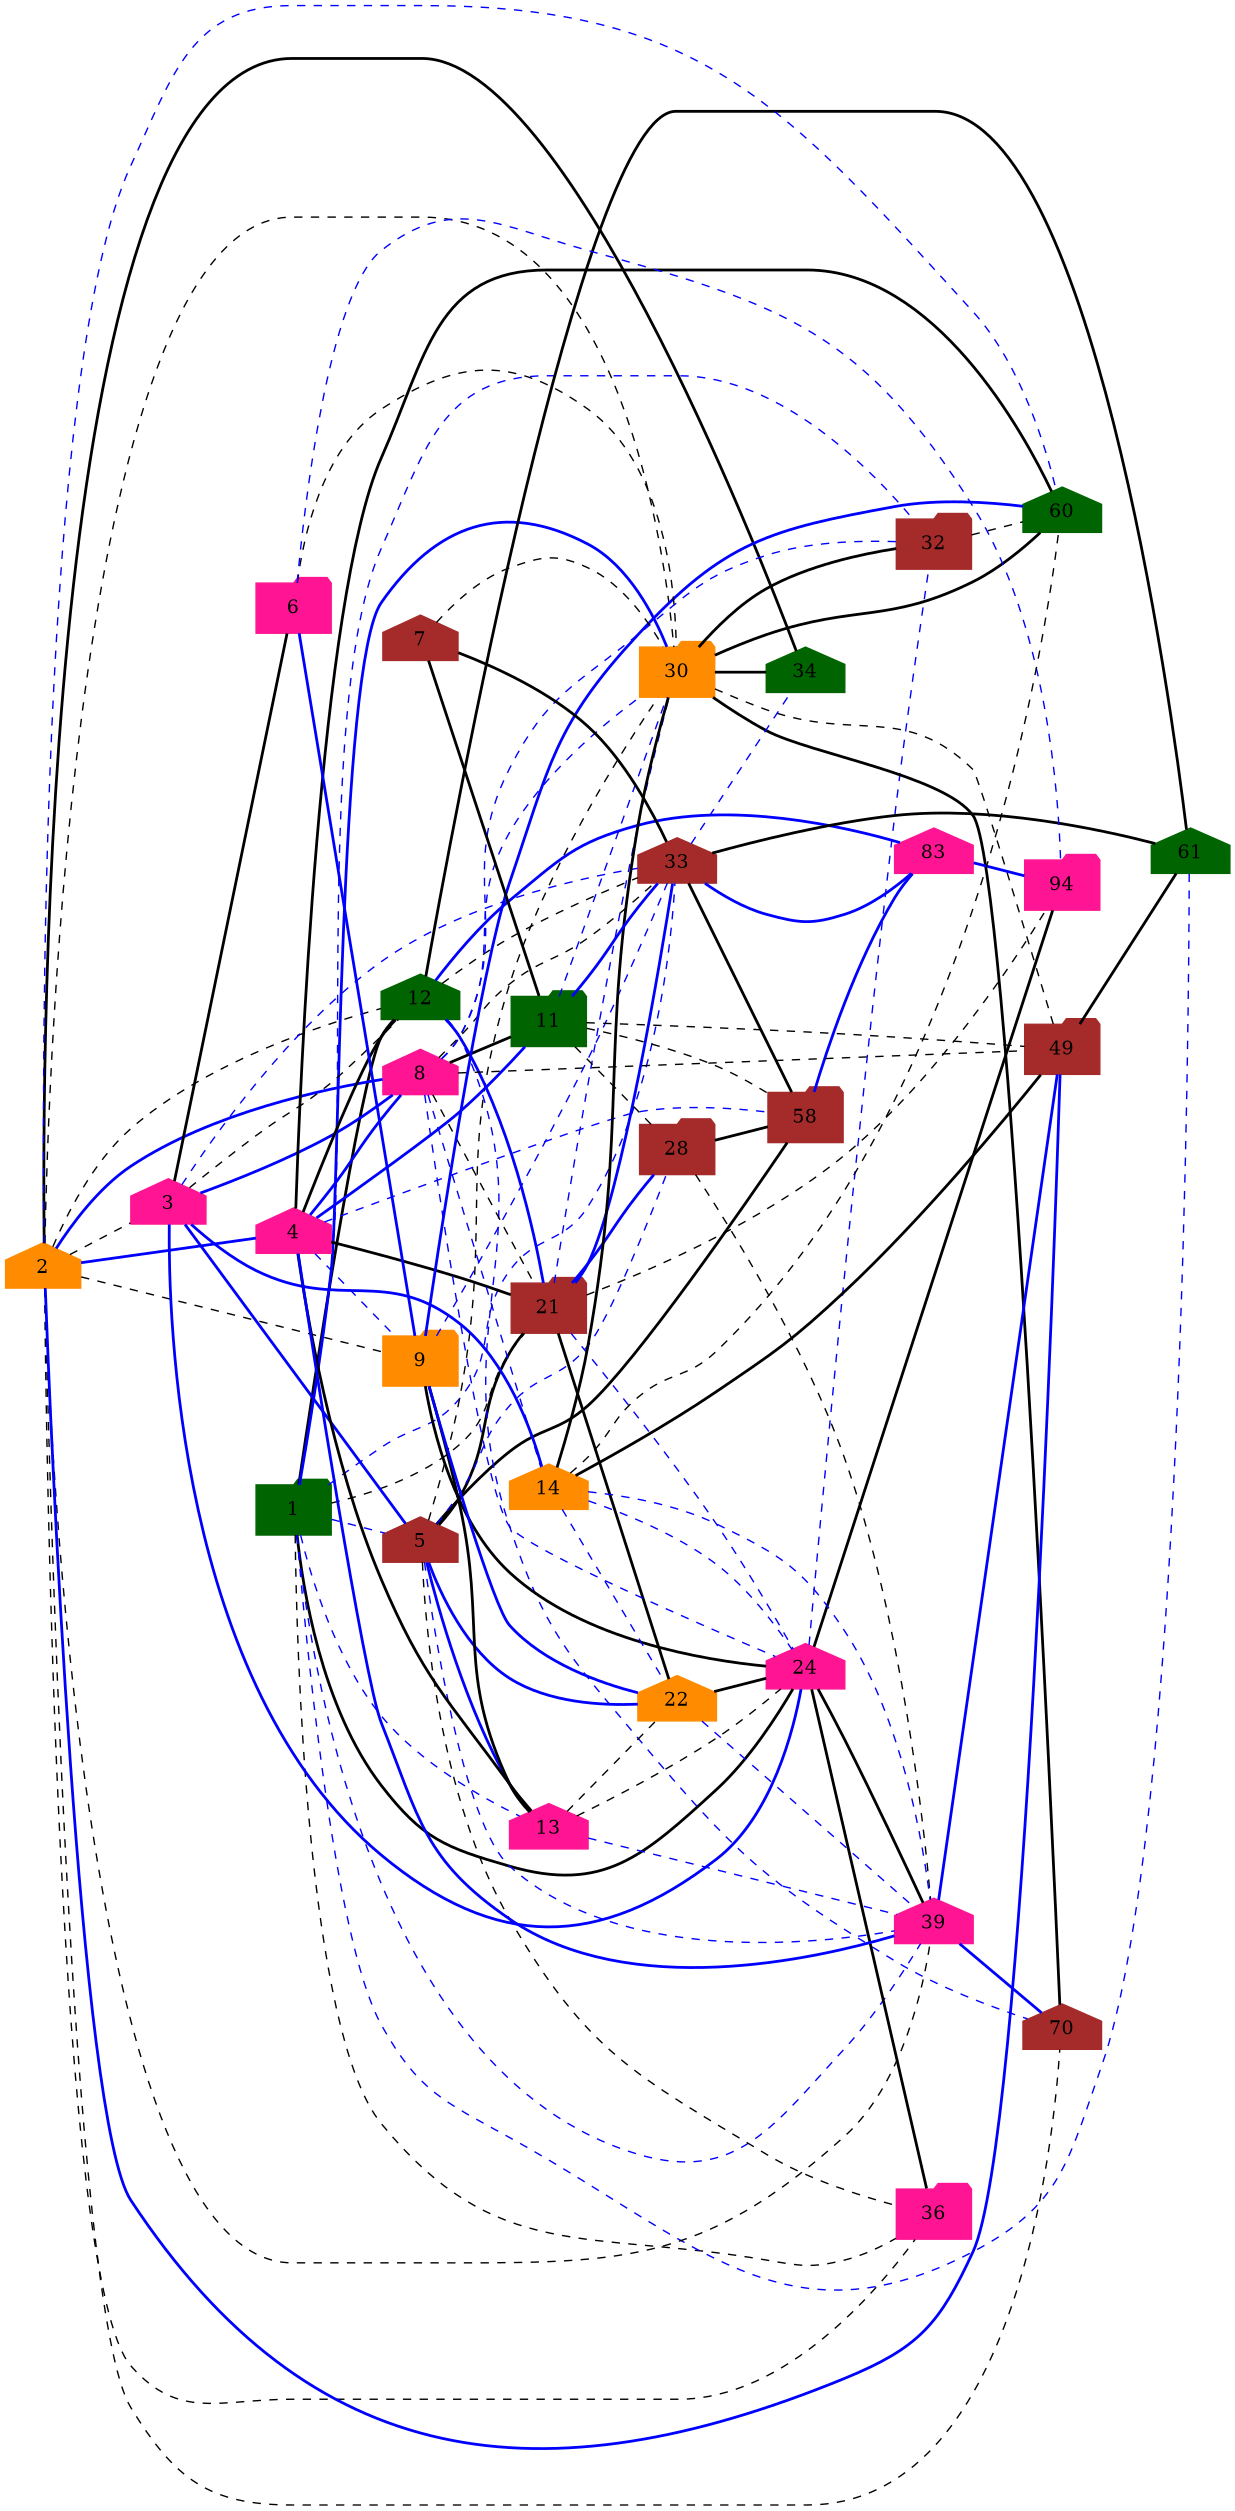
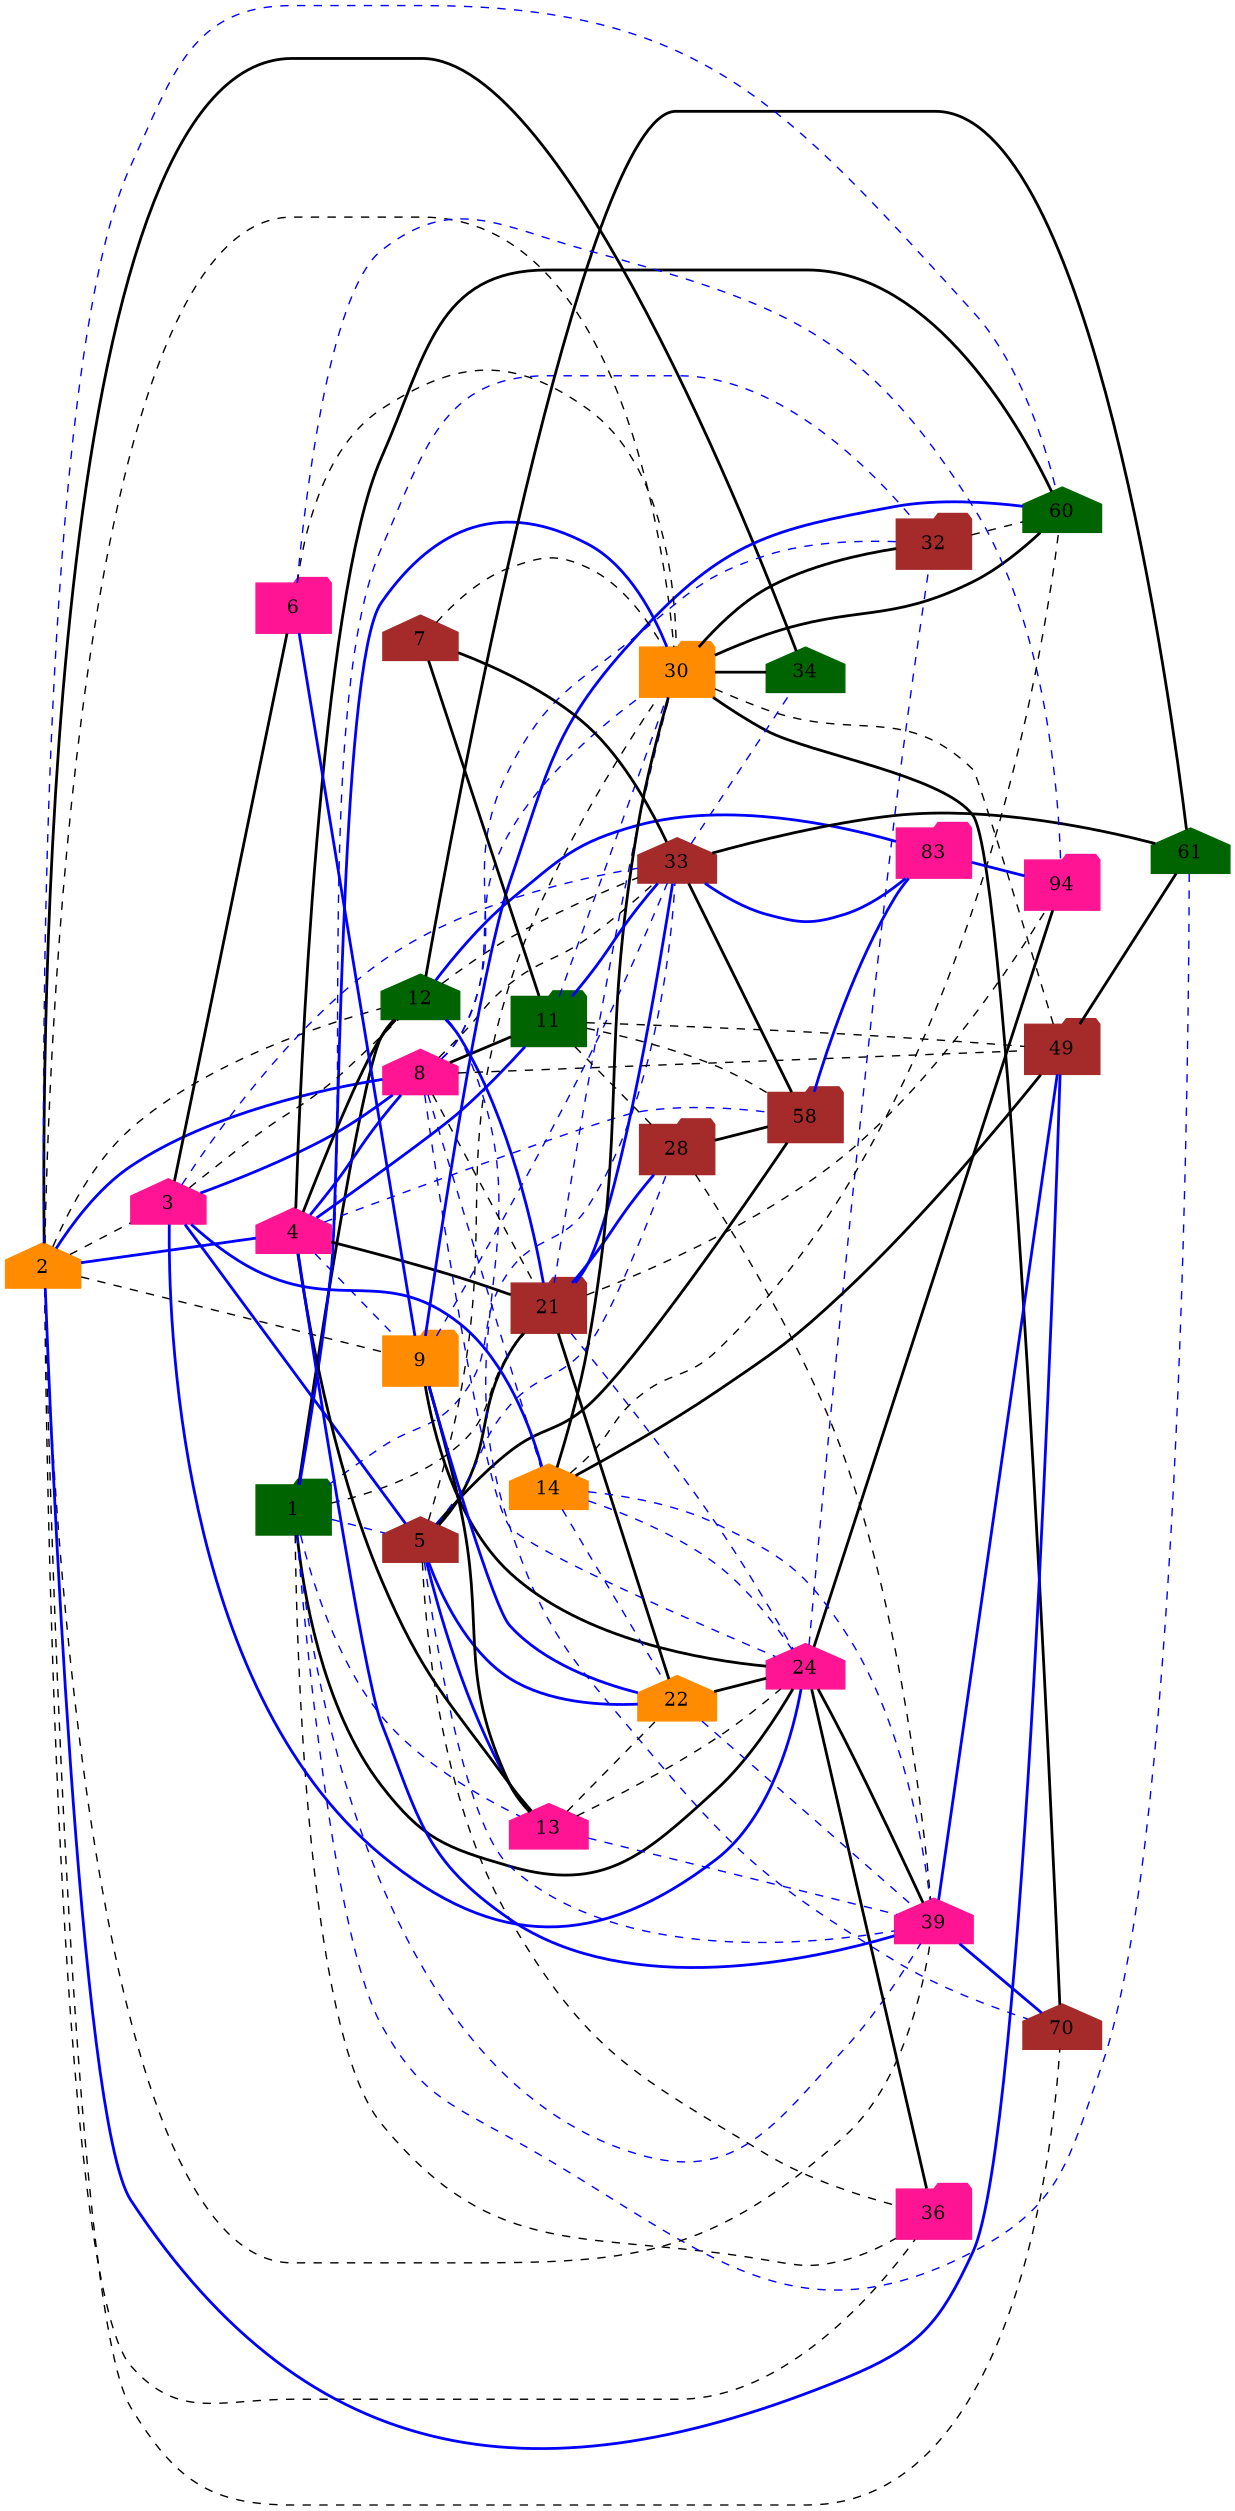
node "83": shape house -> folder
